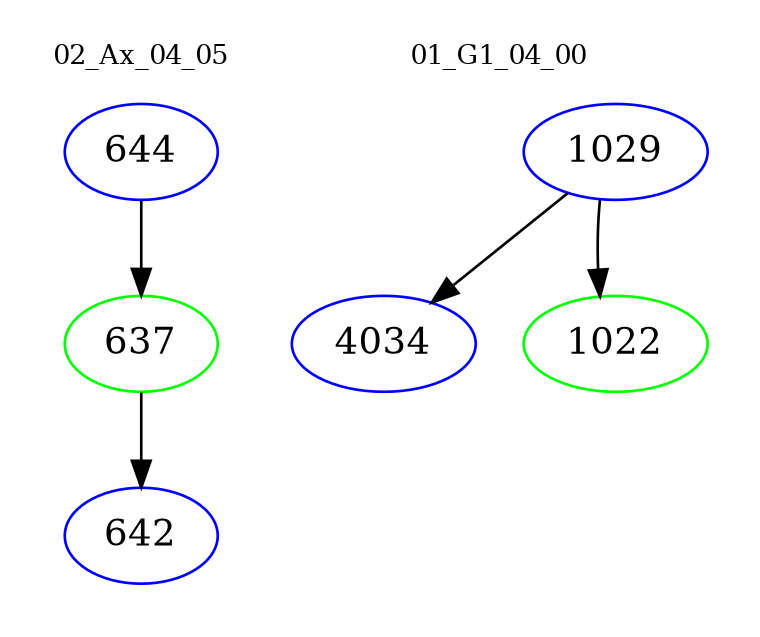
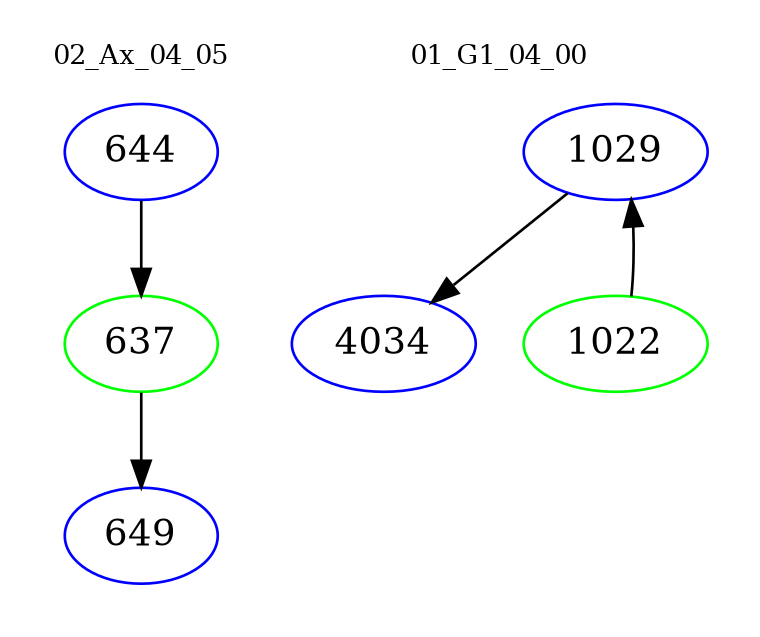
edge "1029" -> "1022": reversed
node "642": label "642" -> "649"
